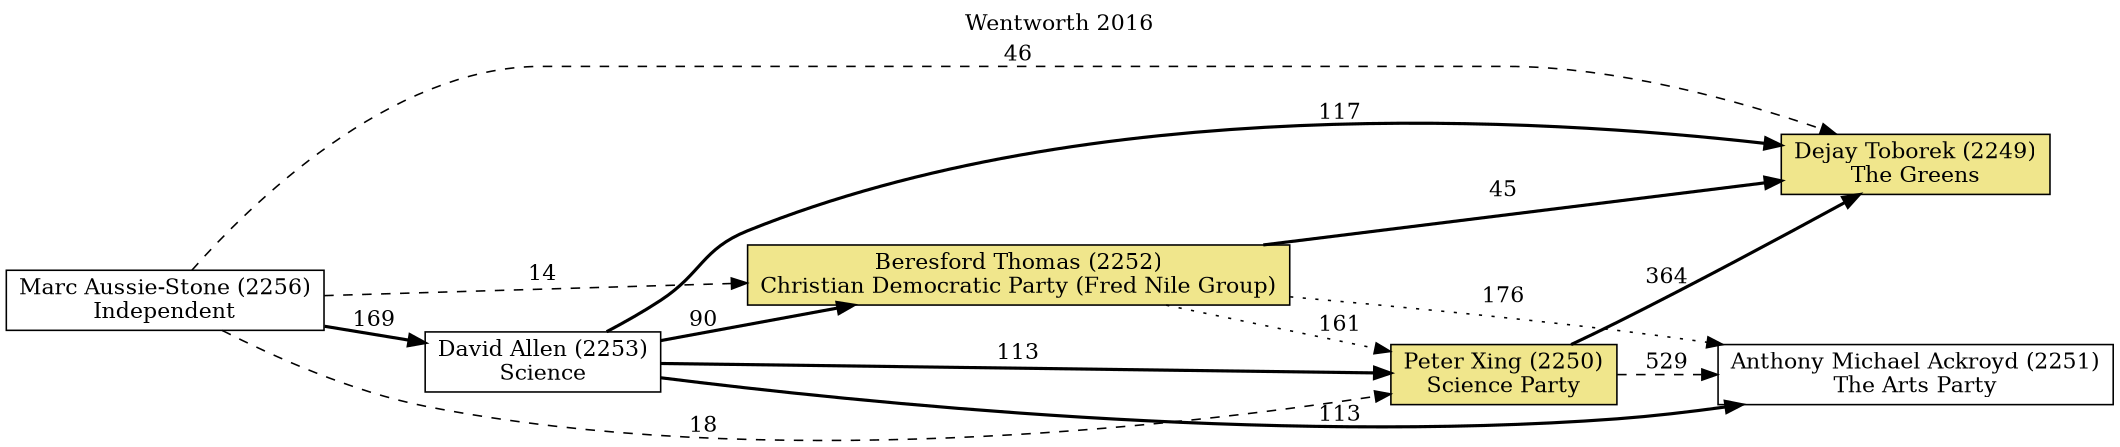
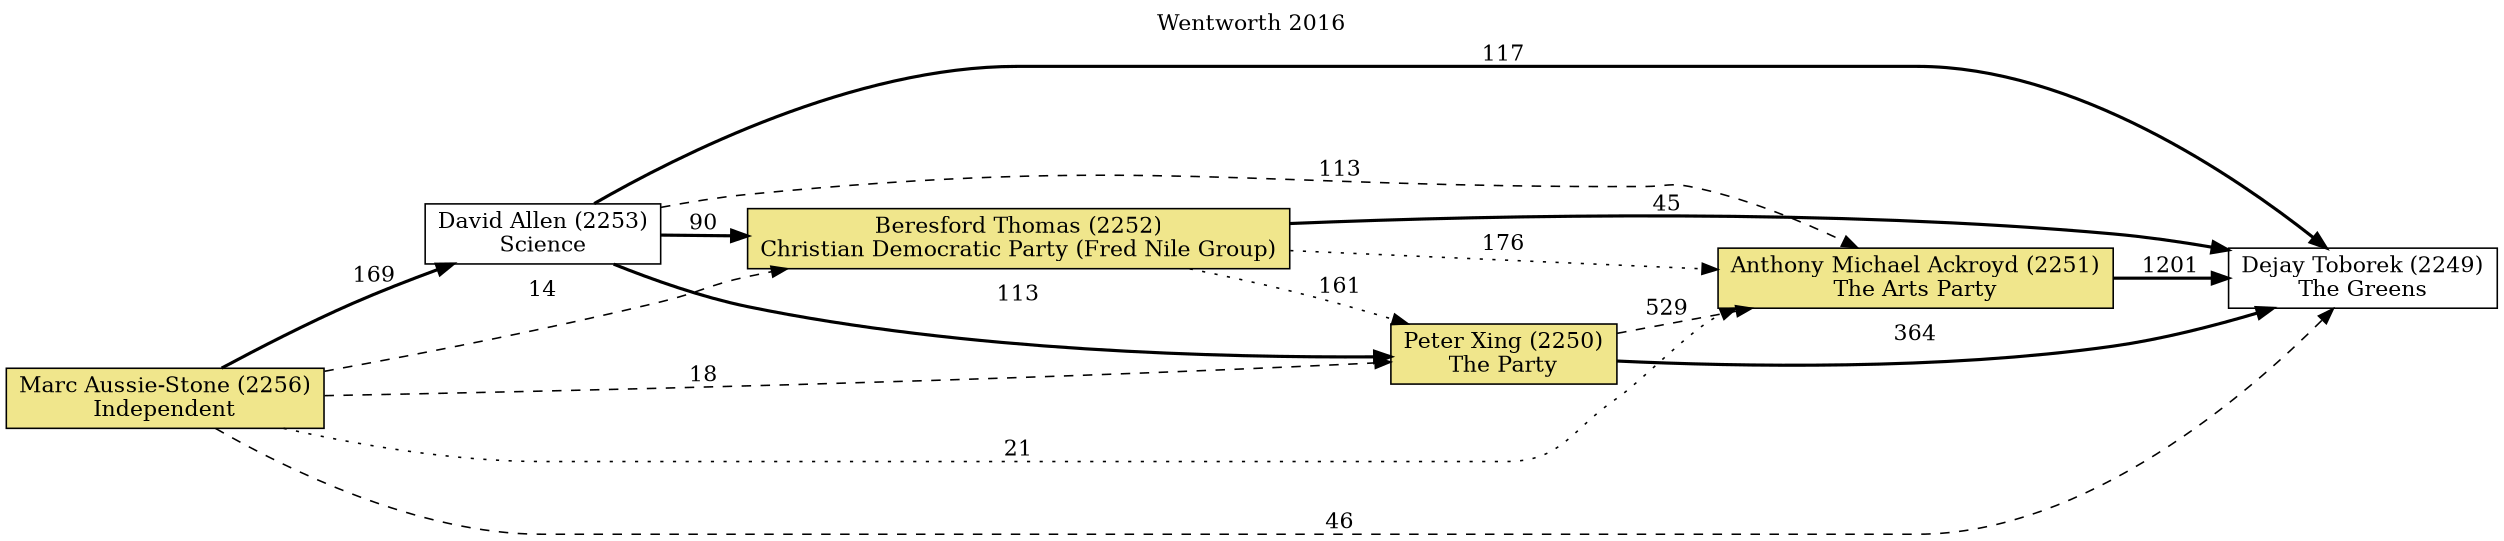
node "Dejay Toborek (2249) The Greens": fillcolor khaki -> white
edge "Anthony Michael Ackroyd (2251) The Arts Party" -> "Dejay Toborek (2249) The Greens": added, label "1201"
node "Marc Aussie-Stone (2256) Independent": fillcolor white -> khaki
node "Peter Xing (2250) Science Party": label "Peter Xing (2250) Science Party" -> "Peter Xing (2250) The Party"
node "Anthony Michael Ackroyd (2251) The Arts Party": fillcolor white -> khaki
edge "David Allen (2253) Science" -> "Anthony Michael Ackroyd (2251) The Arts Party": style bold -> dashed
edge "Marc Aussie-Stone (2256) Independent" -> "Anthony Michael Ackroyd (2251) The Arts Party": added, label "21"
